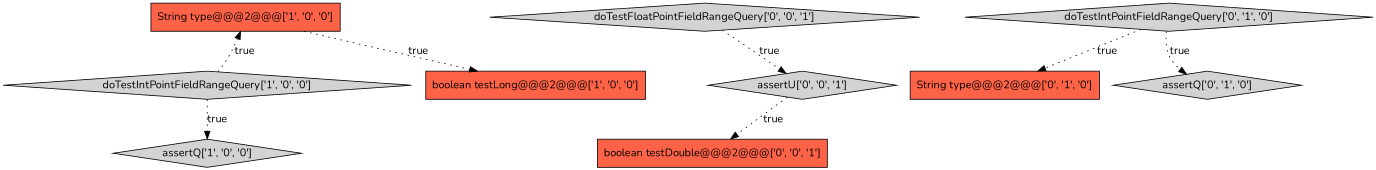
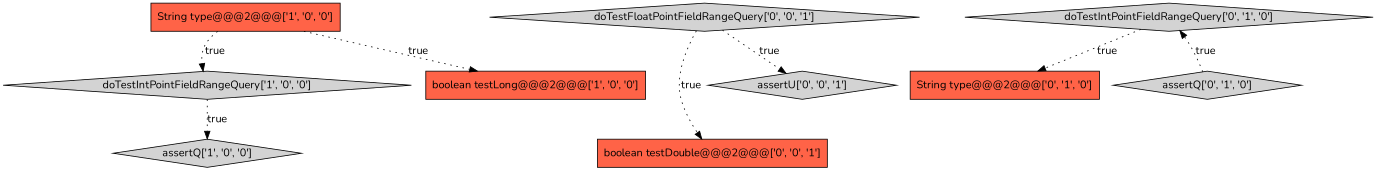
edge "doTestIntPointFieldRangeQuery['0', '1', '0']" -> "assertQ['0', '1', '0']": reversed
edge "doTestIntPointFieldRangeQuery['1', '0', '0']" -> "String type@@@2@@@['1', '0', '0']": reversed
edge "assertU['0', '0', '1']" -> "boolean testDouble@@@2@@@['0', '0', '1']": now "doTestFloatPointFieldRangeQuery['0', '0', '1']" -> "boolean testDouble@@@2@@@['0', '0', '1']"
